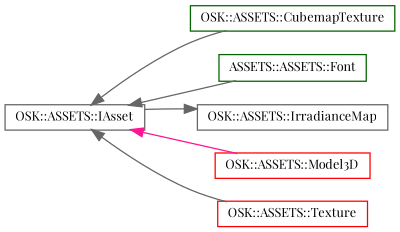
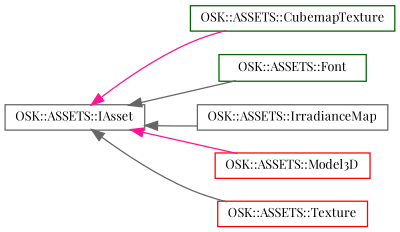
edge "OSK::ASSETS::CubemapTexture" -> "OSK::ASSETS::IAsset": color gray40 -> deeppink
node "ASSETS::ASSETS::Font": label "ASSETS::ASSETS::Font" -> "OSK::ASSETS::Font"
edge "OSK::ASSETS::IAsset" -> "OSK::ASSETS::IrradianceMap": reversed
